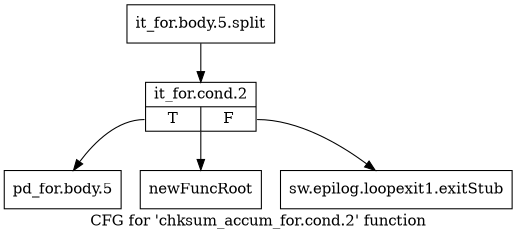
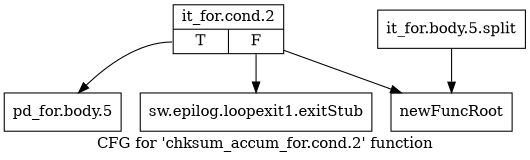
edge "it_for.body.5.split" -> "it_for.cond.2": now "it_for.body.5.split" -> "newFuncRoot"
